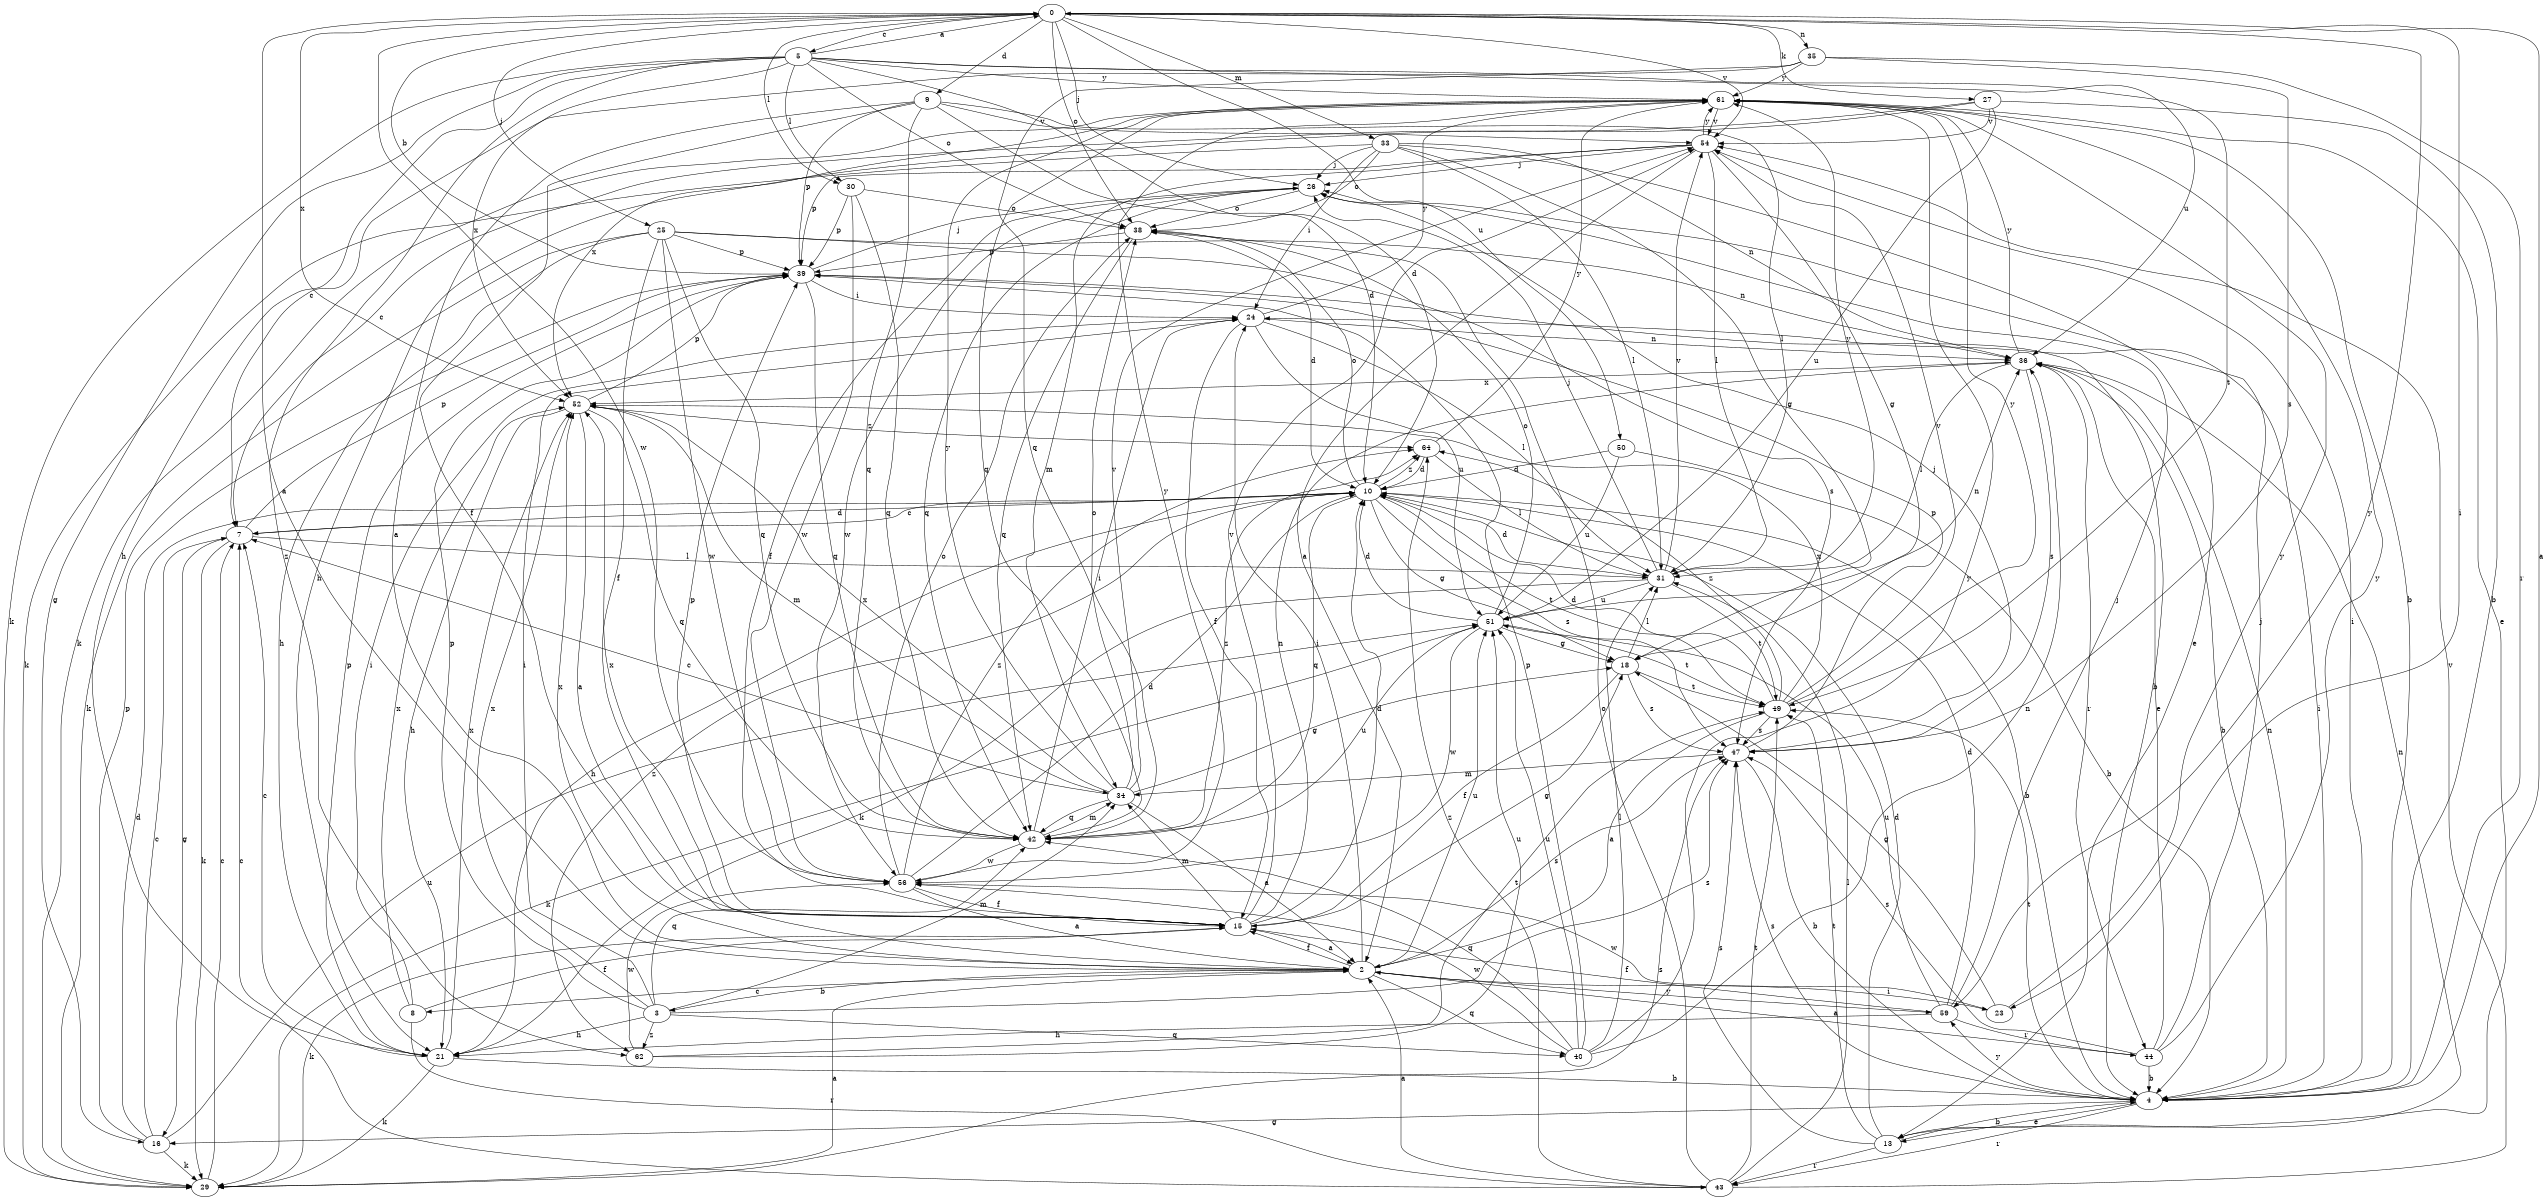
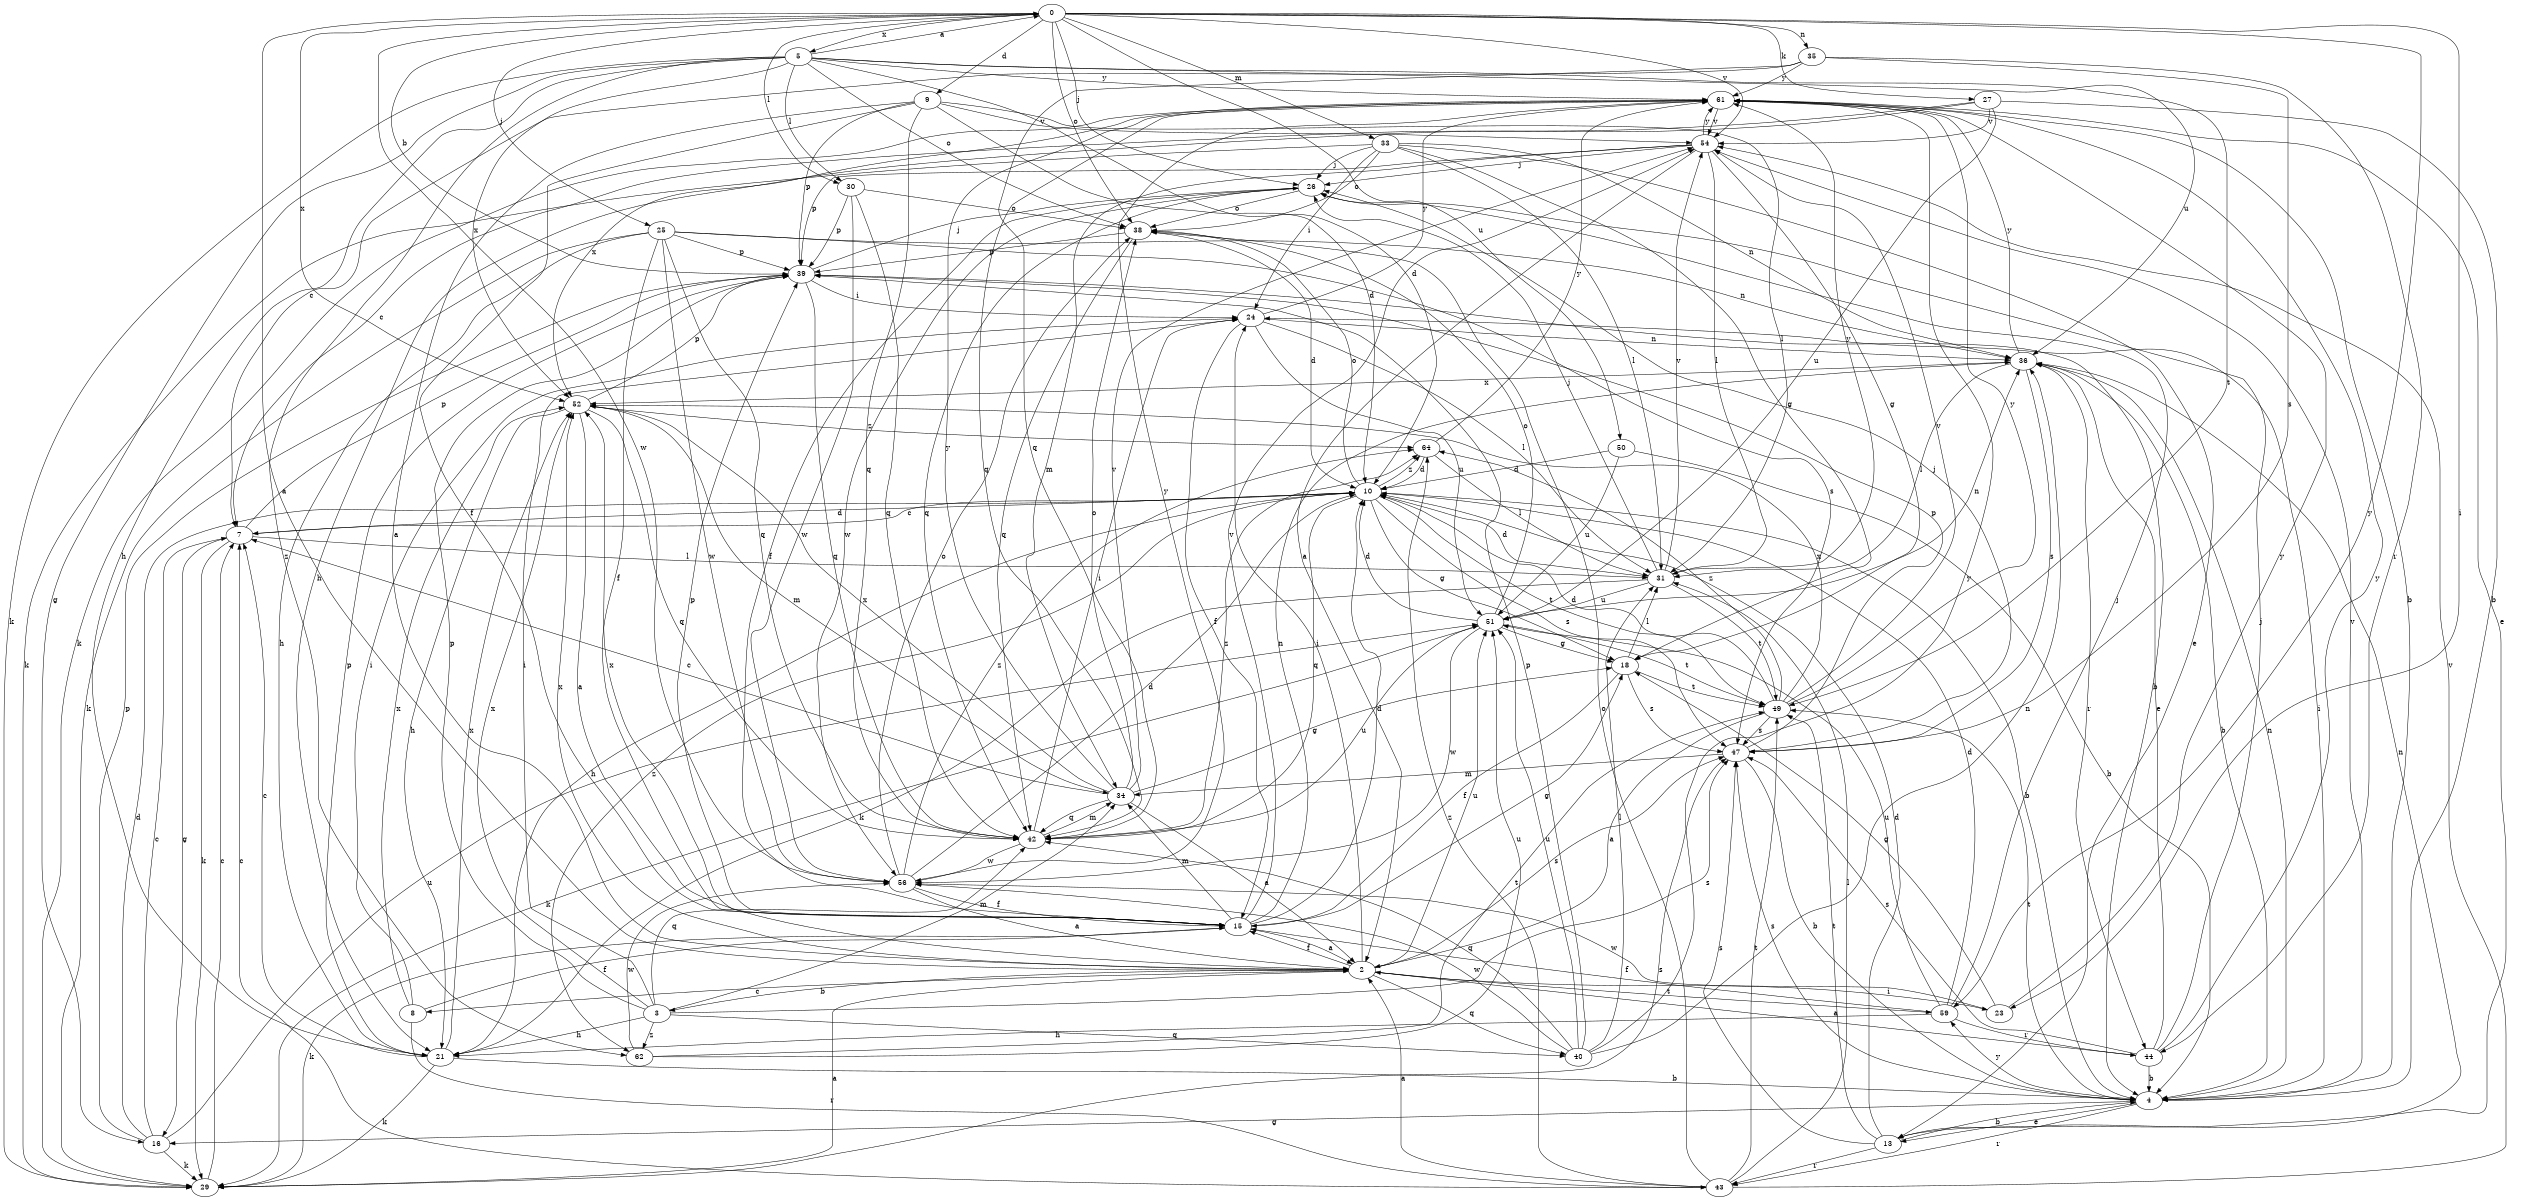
edge "4" -> "0": removed, label "a"
edge "0" -> "5": label "c" -> "x"
edge "35" -> "4": now "35" -> "44"
edge "4" -> "54": label "i" -> "v"
edge "2" -> "59": label "y" -> "t"
